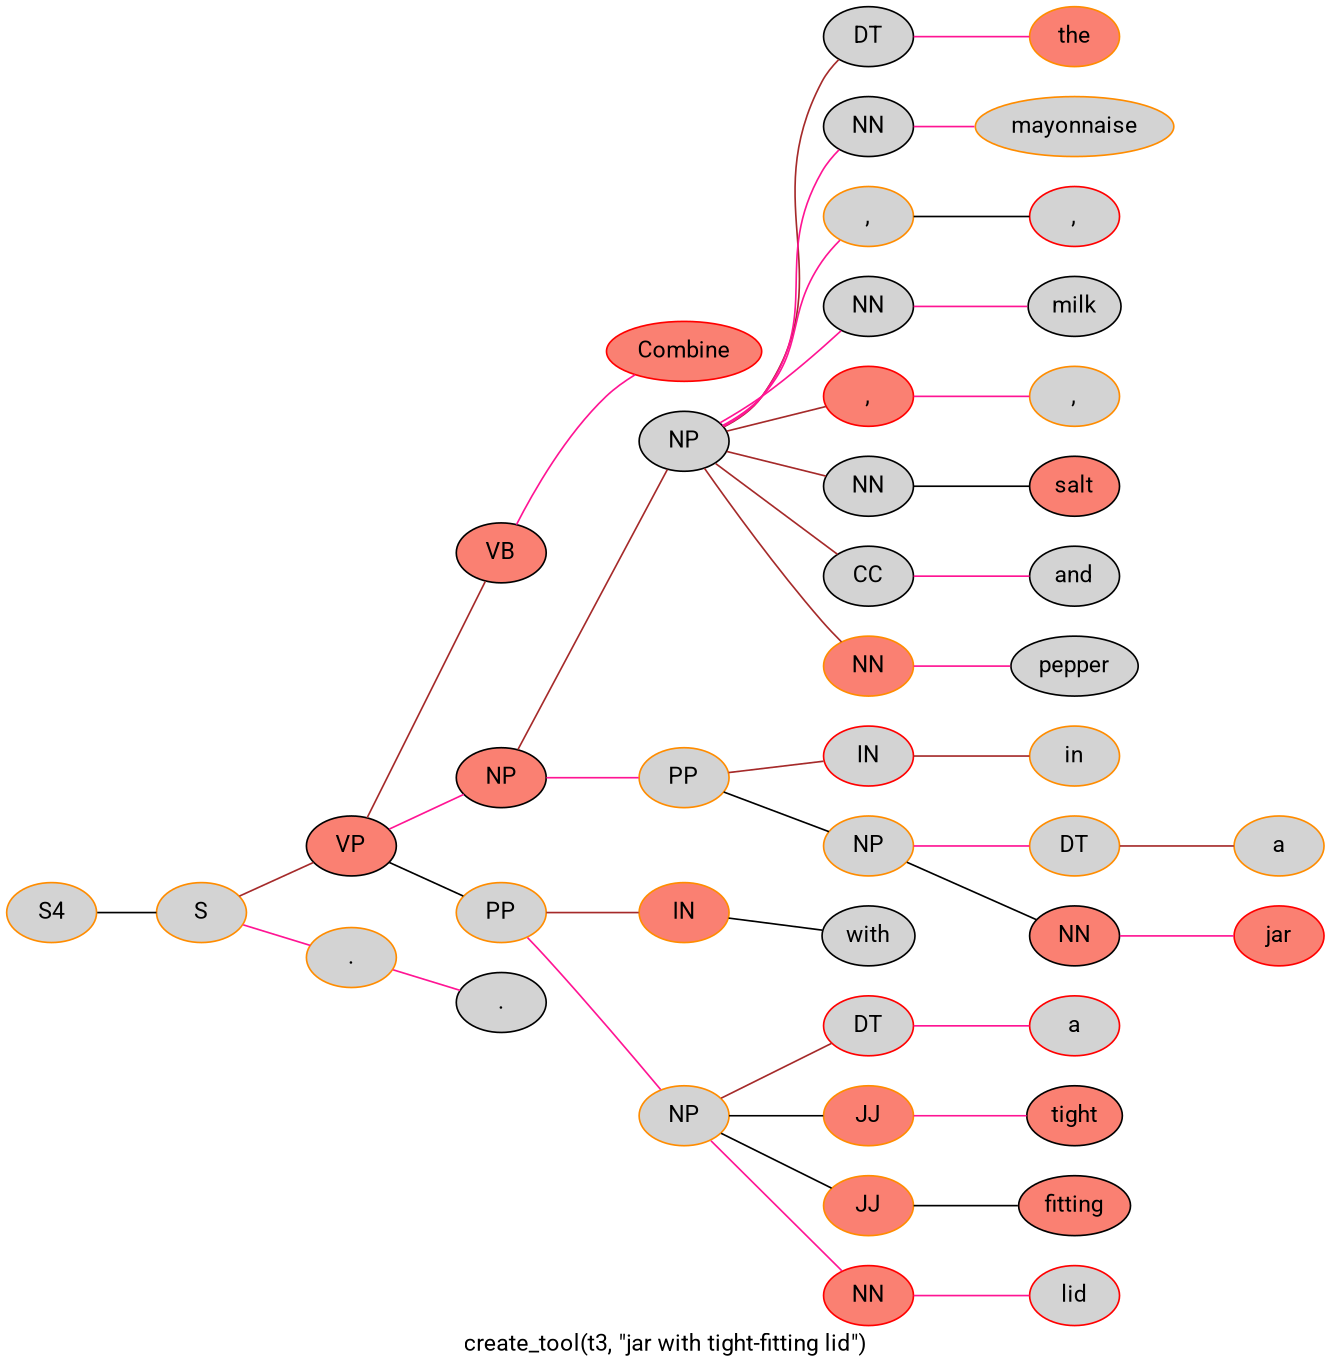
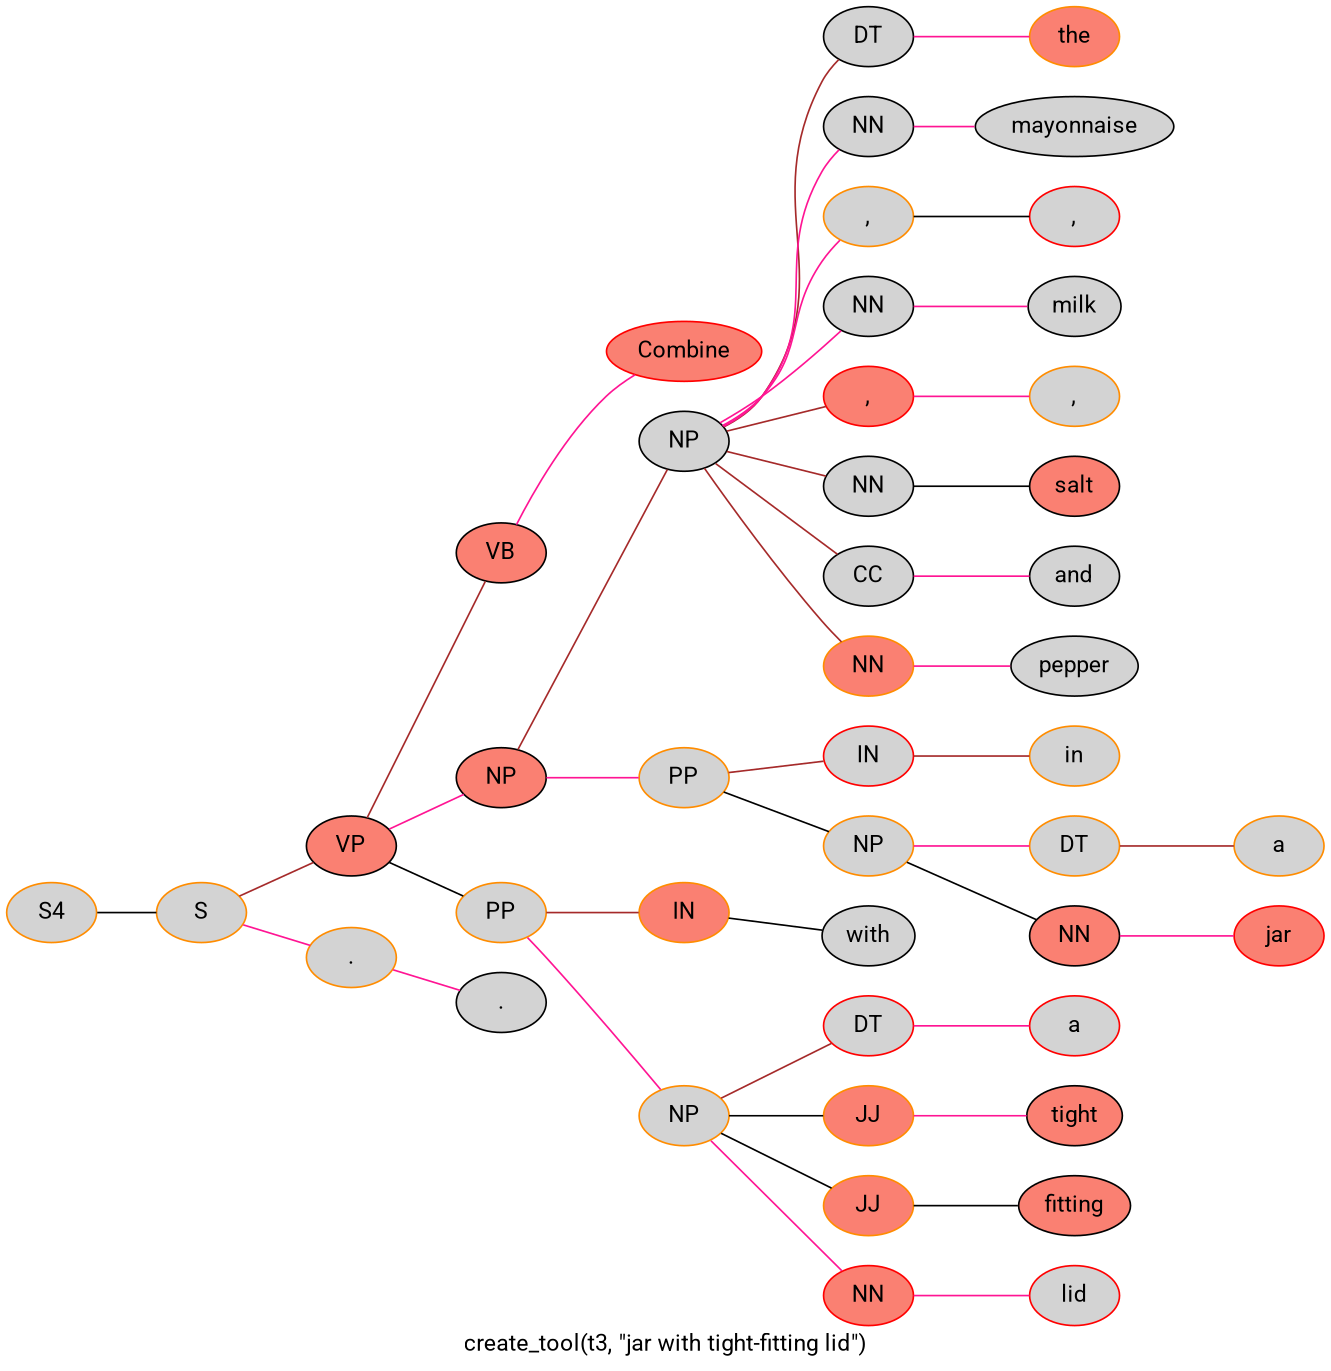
node "mayonnaise": color darkorange -> black
